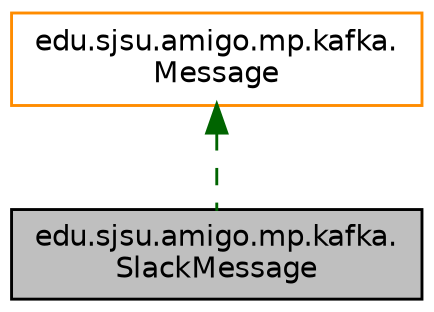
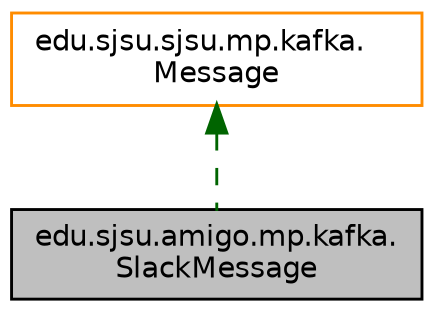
node "edu.sjsu.amigo.mp.kafka. Message": label "edu.sjsu.amigo.mp.kafka. Message" -> "edu.sjsu.sjsu.mp.kafka. Message"
